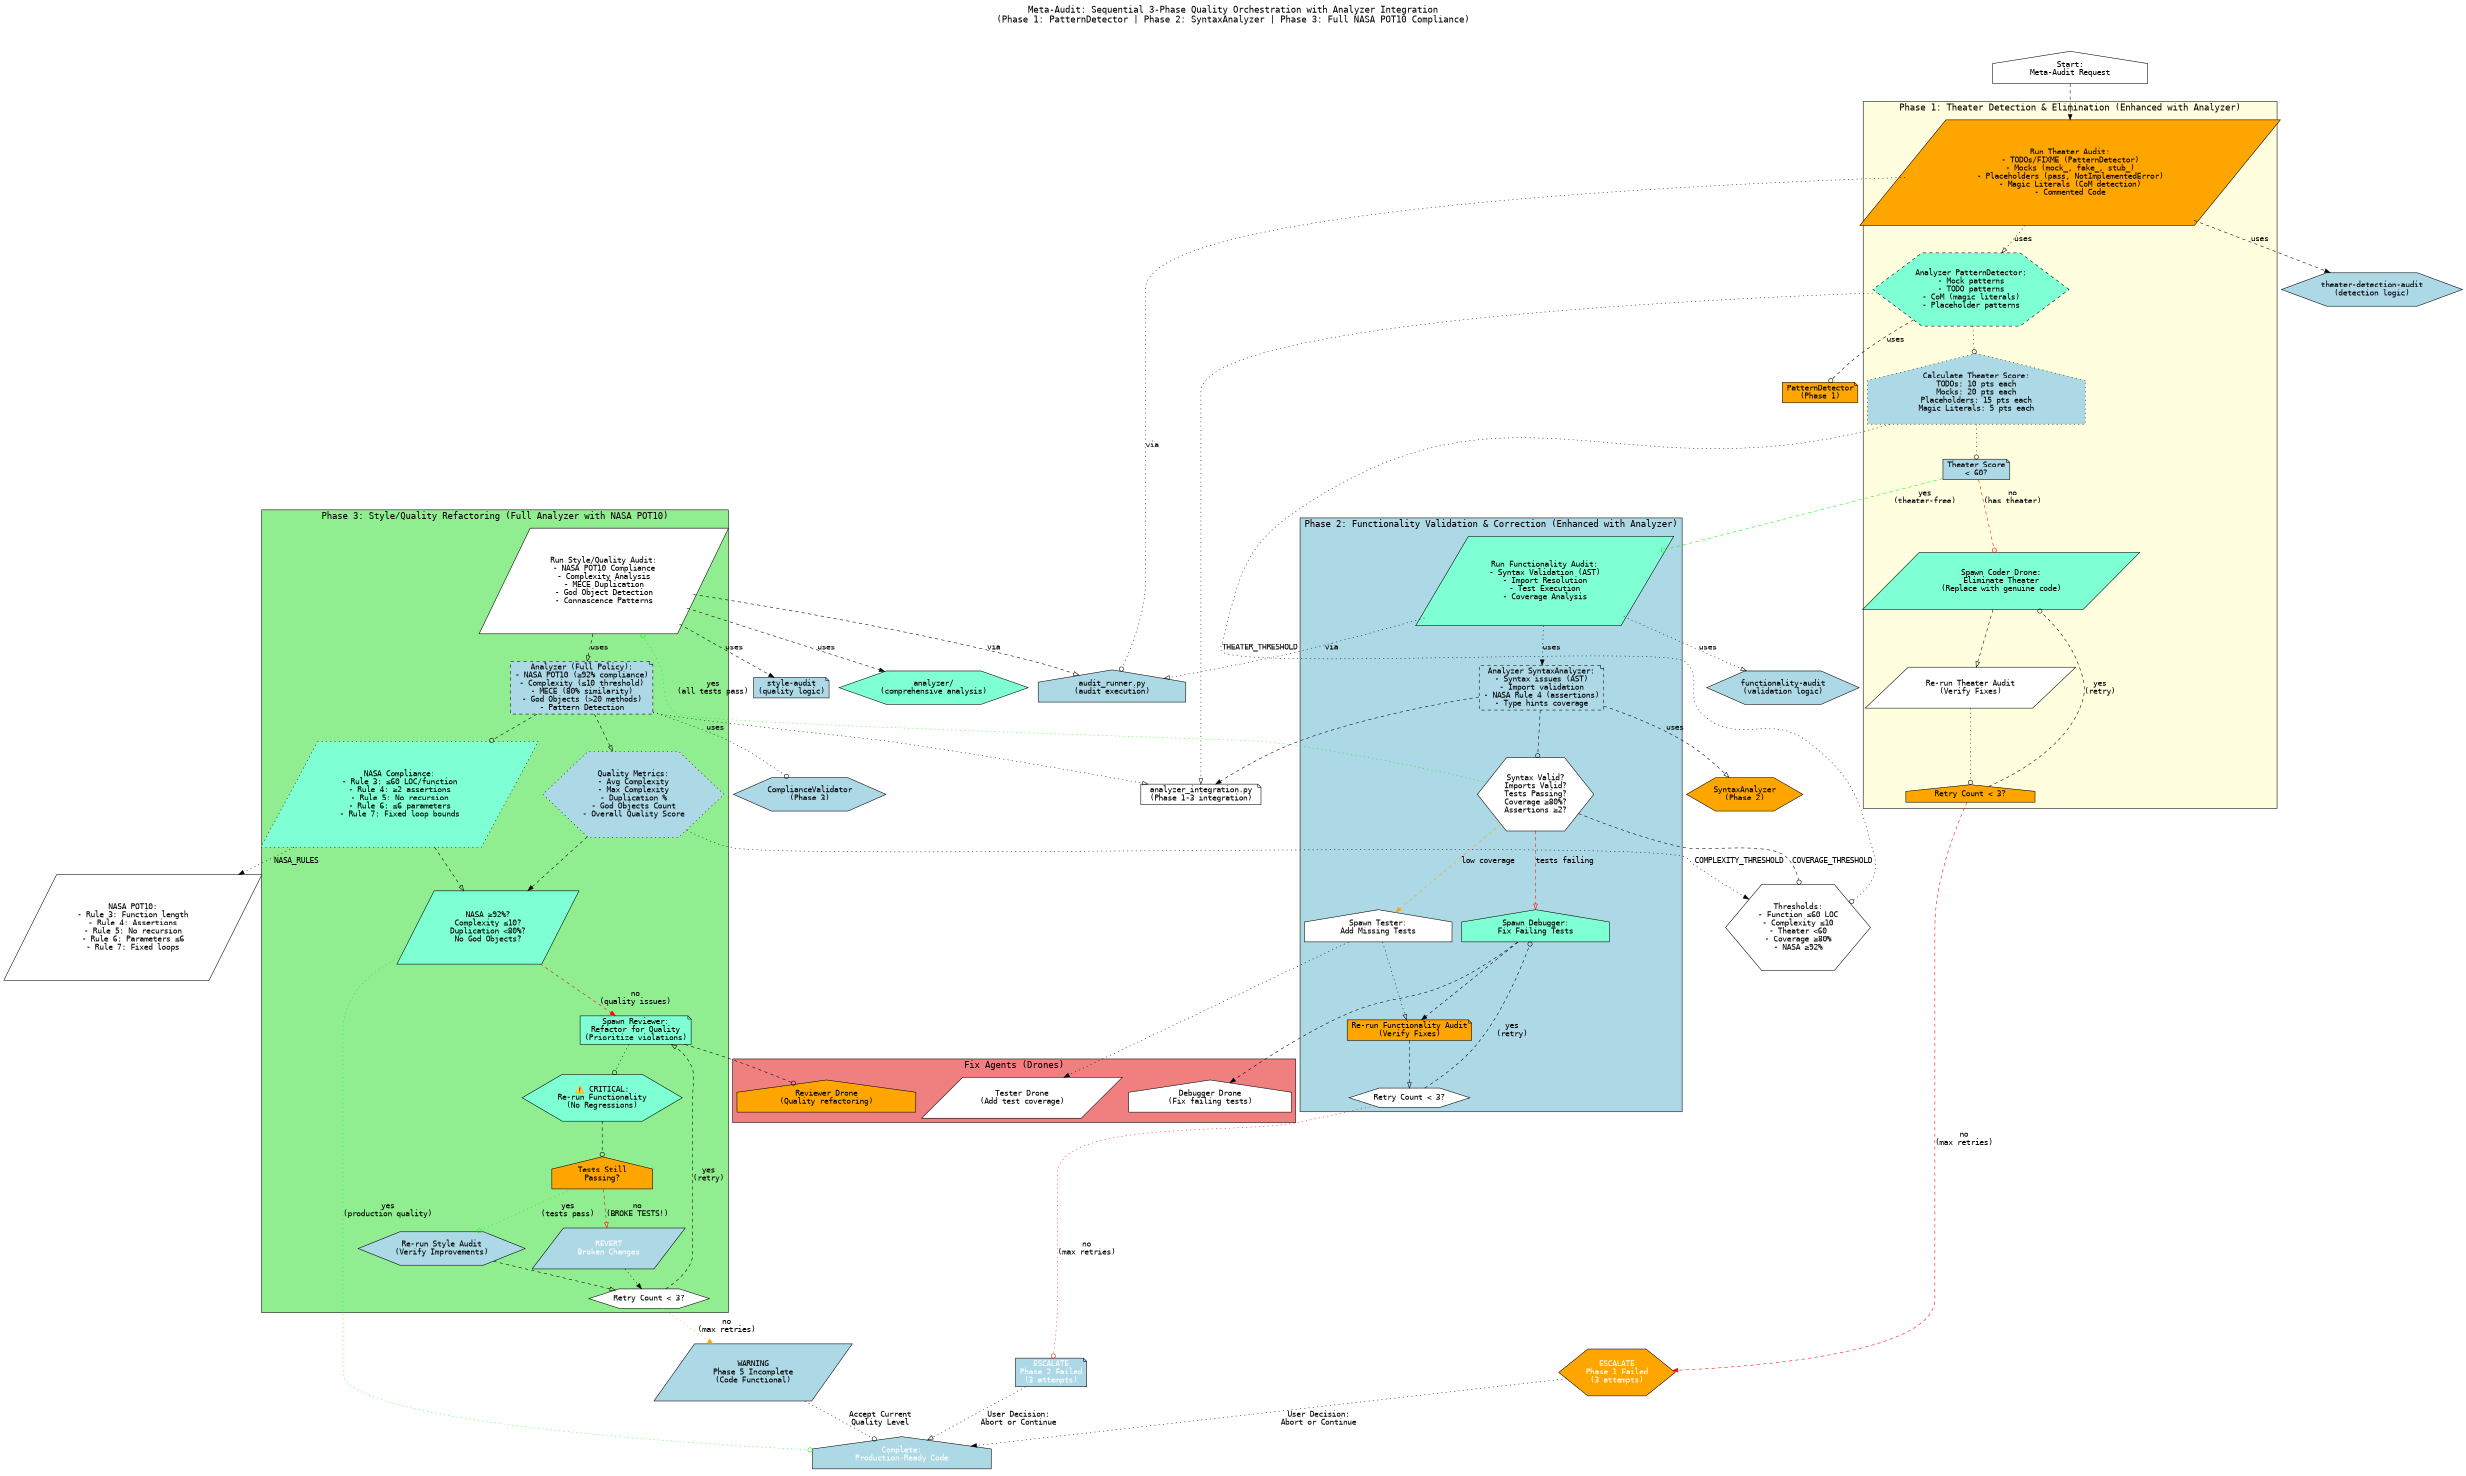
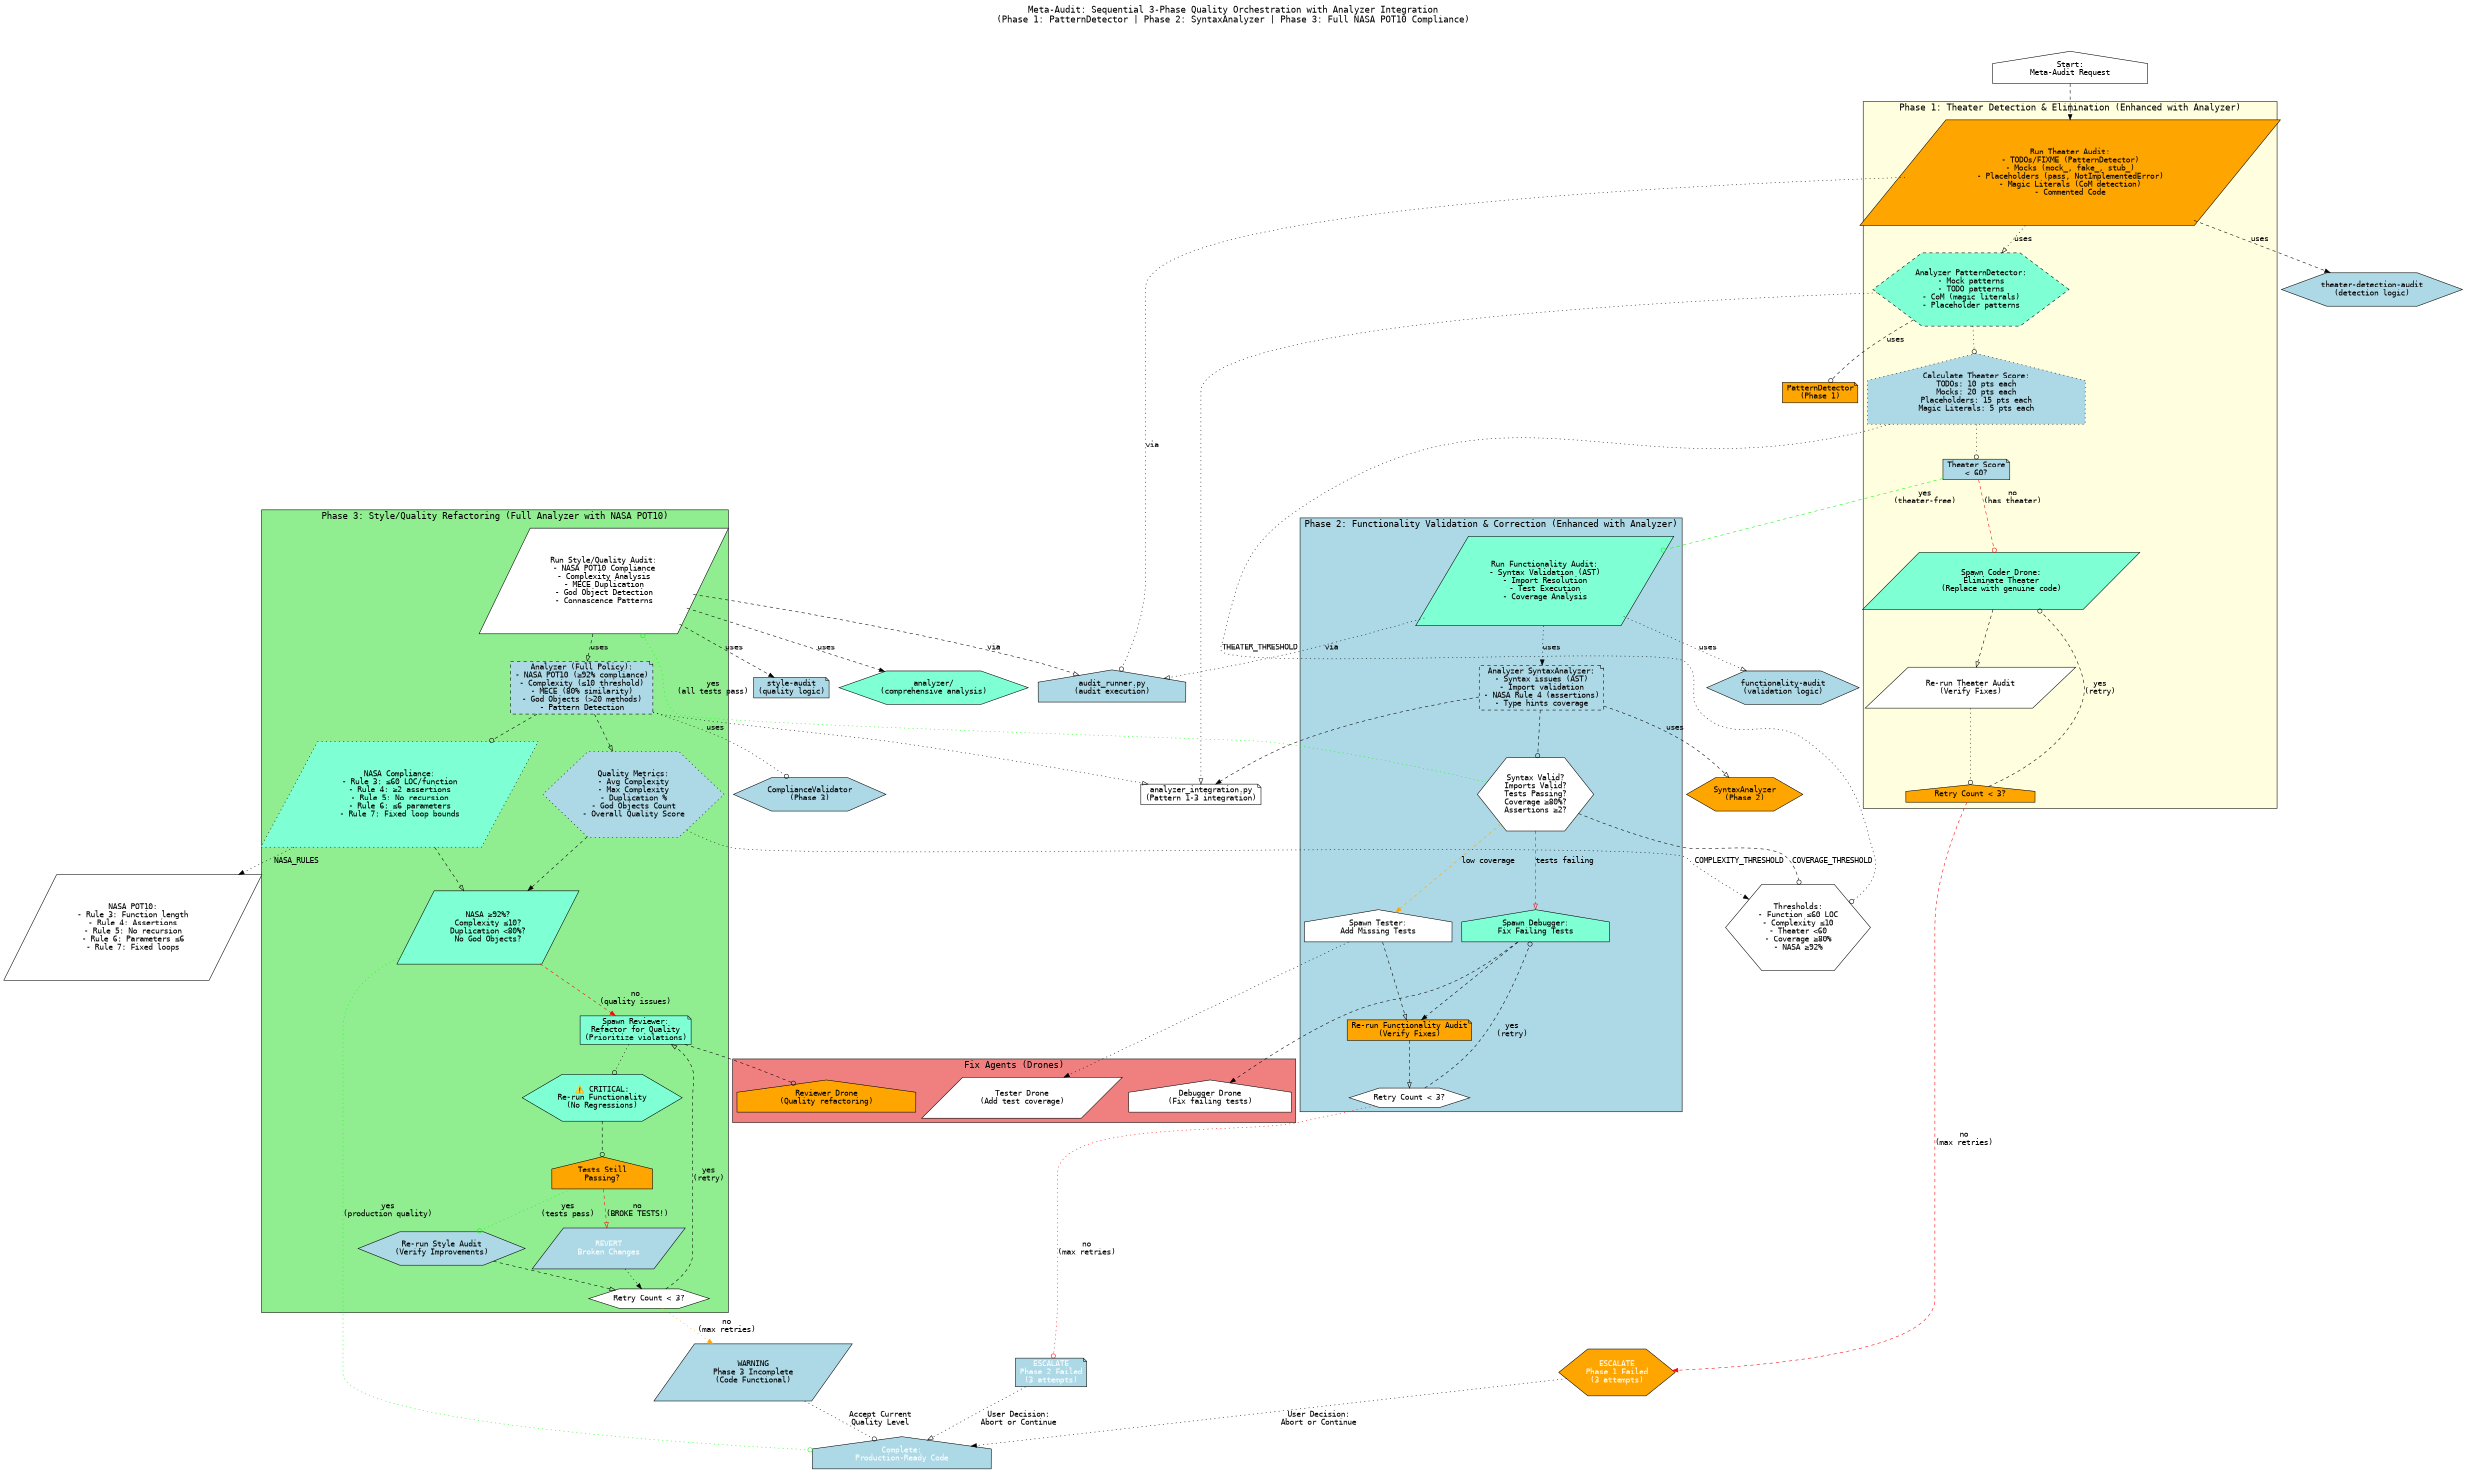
node "analyzer_integration.py (Phase 1-3 integration)": label "analyzer_integration.py (Phase 1-3 integration)" -> "analyzer_integration.py (Pattern 1-3 integration)"
edge "Spawn Tester: Add Missing Tests" -> "Re-run Functionality Audit (Verify Fixes)": style dotted -> dashed
node "WARNING Phase 5 Incomplete (Code Functional)": label "WARNING Phase 5 Incomplete (Code Functional)" -> "WARNING Phase 3 Incomplete (Code Functional)"
